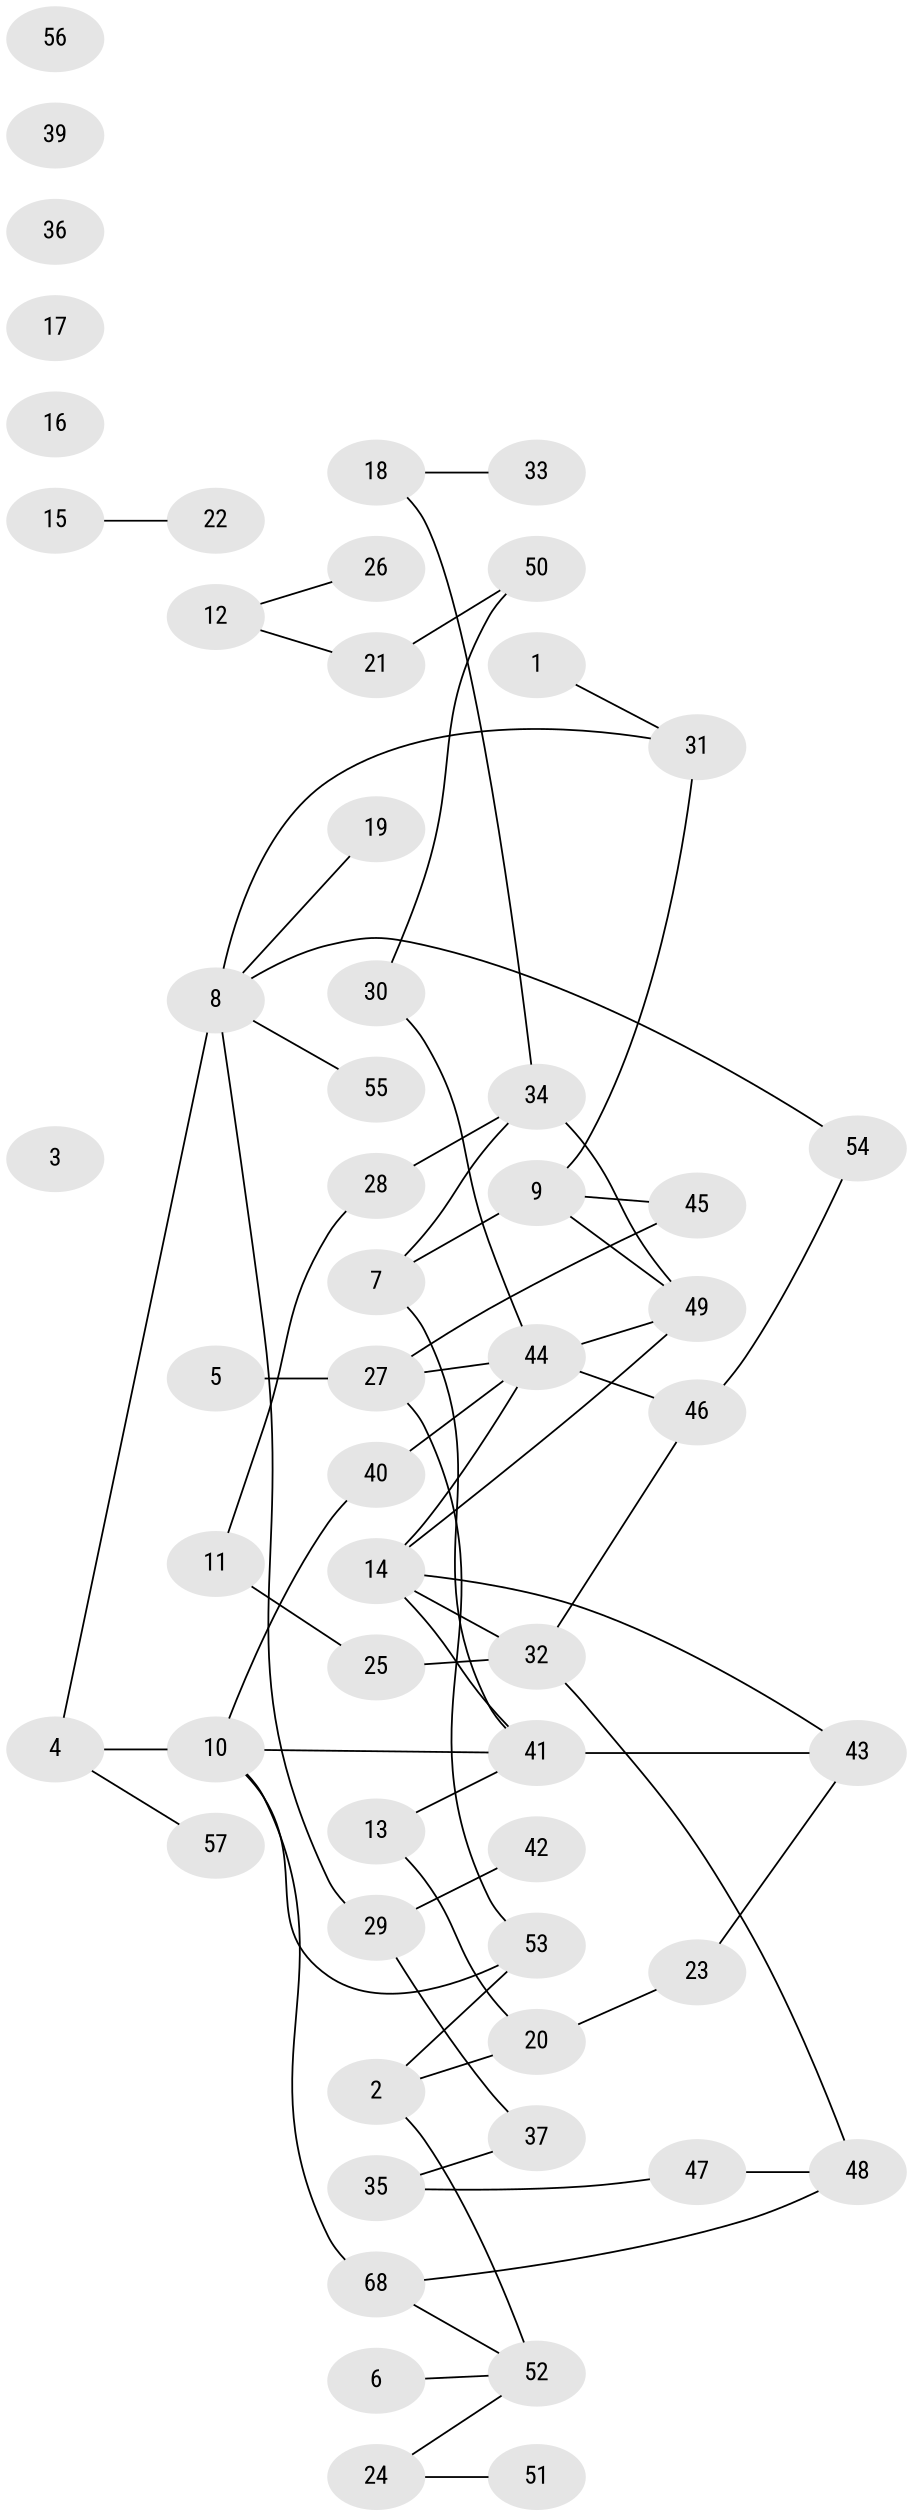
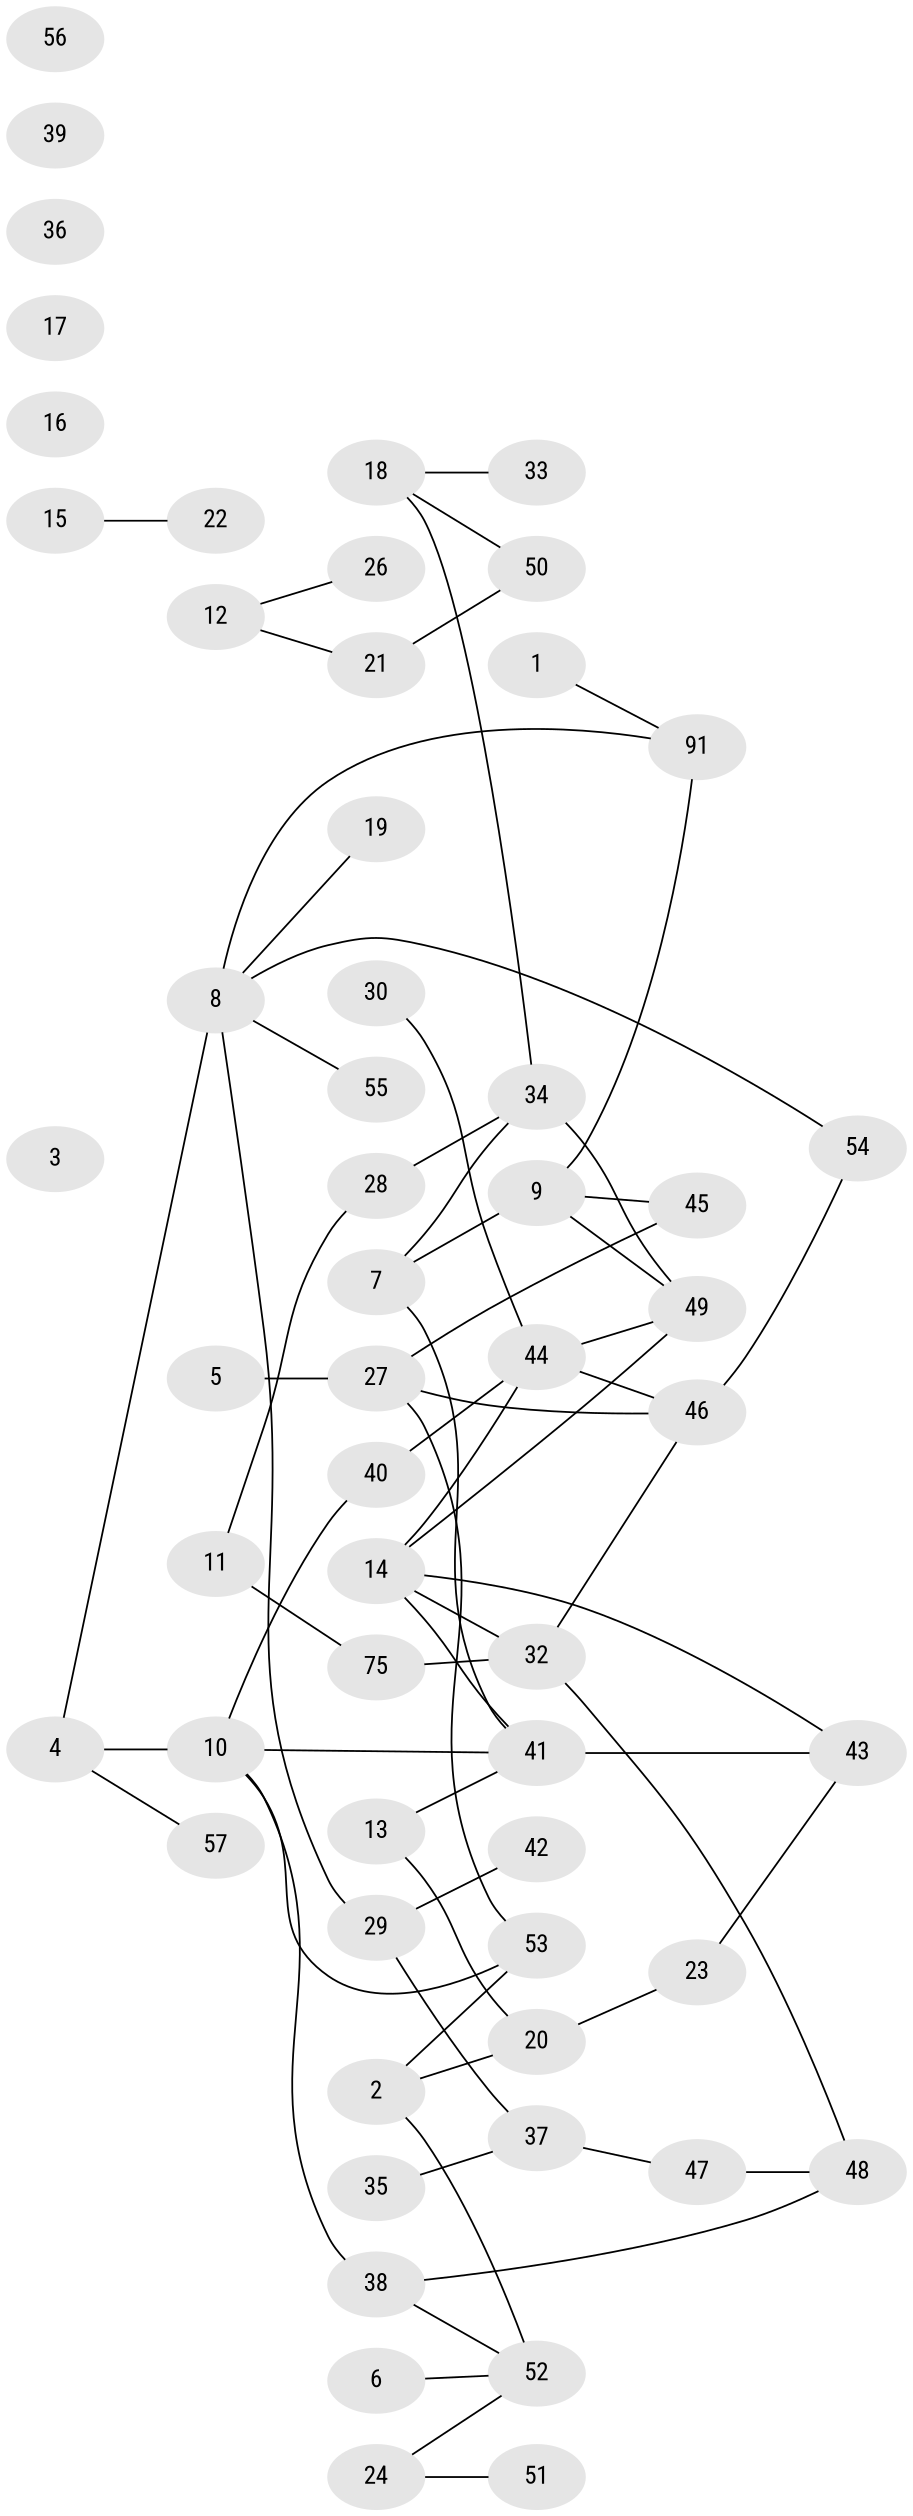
node "31": label "31" -> "91"
edge "50" -- "30": now "50" -- "18"
edge "44" -- "27": now "46" -- "27"
node "25": label "25" -> "75"
edge "47" -- "35": now "47" -- "37"
node "68": label "68" -> "38"
